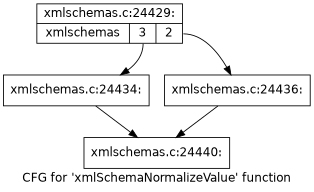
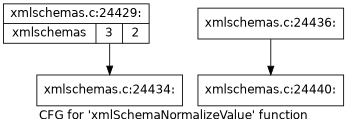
edge "xmlschemas.c:24429:" -> "xmlschemas.c:24436:": removed
edge "xmlschemas.c:24434:" -> "xmlschemas.c:24440:": removed
